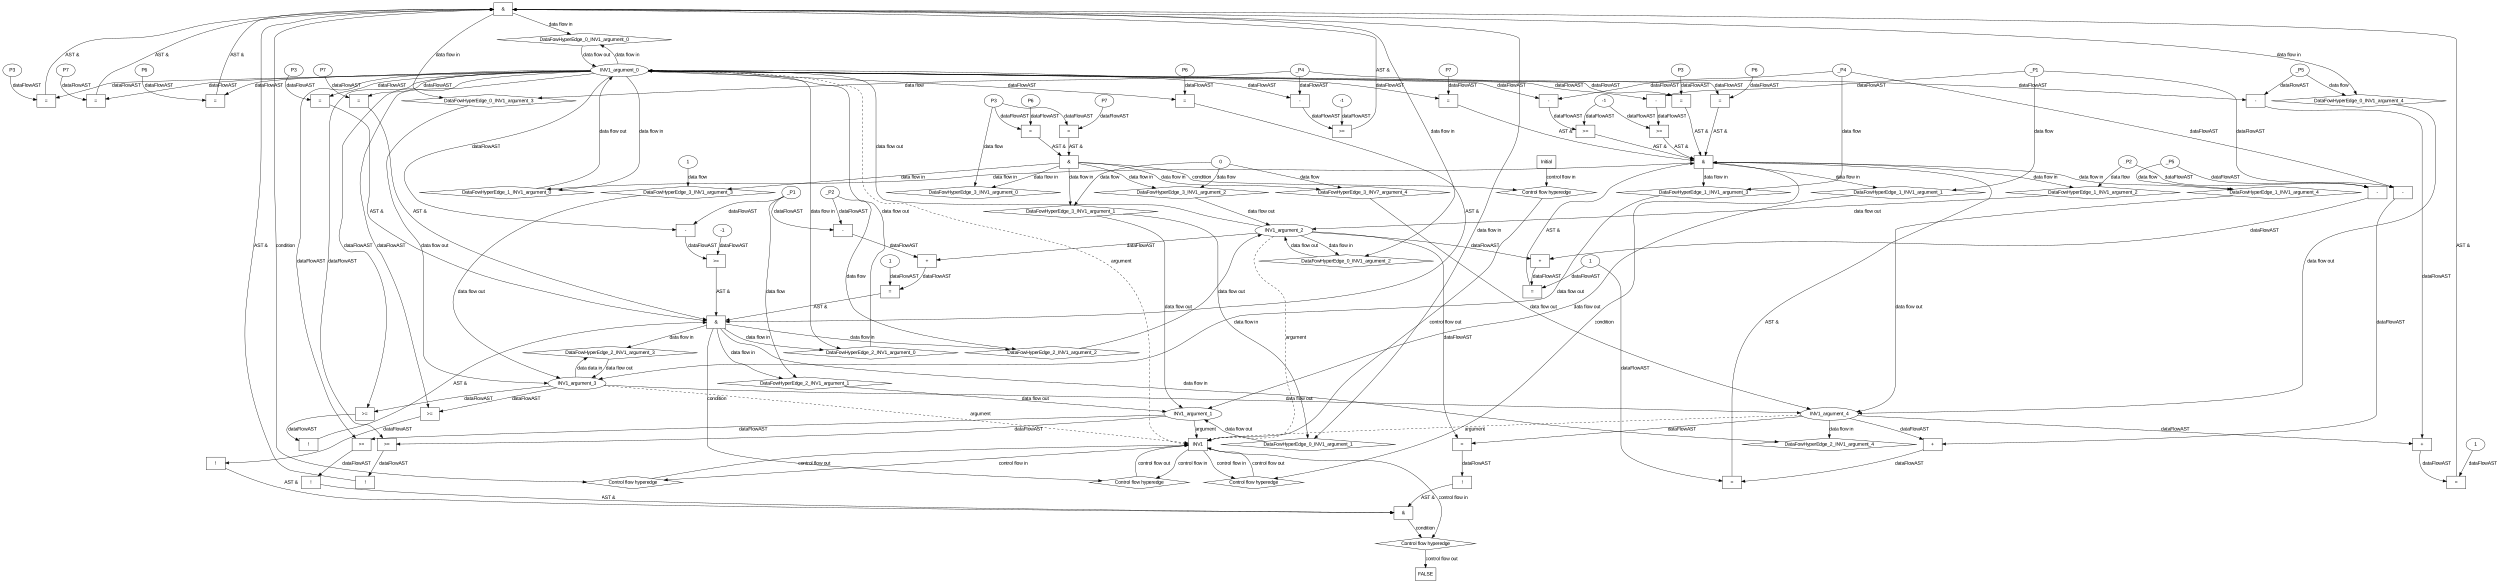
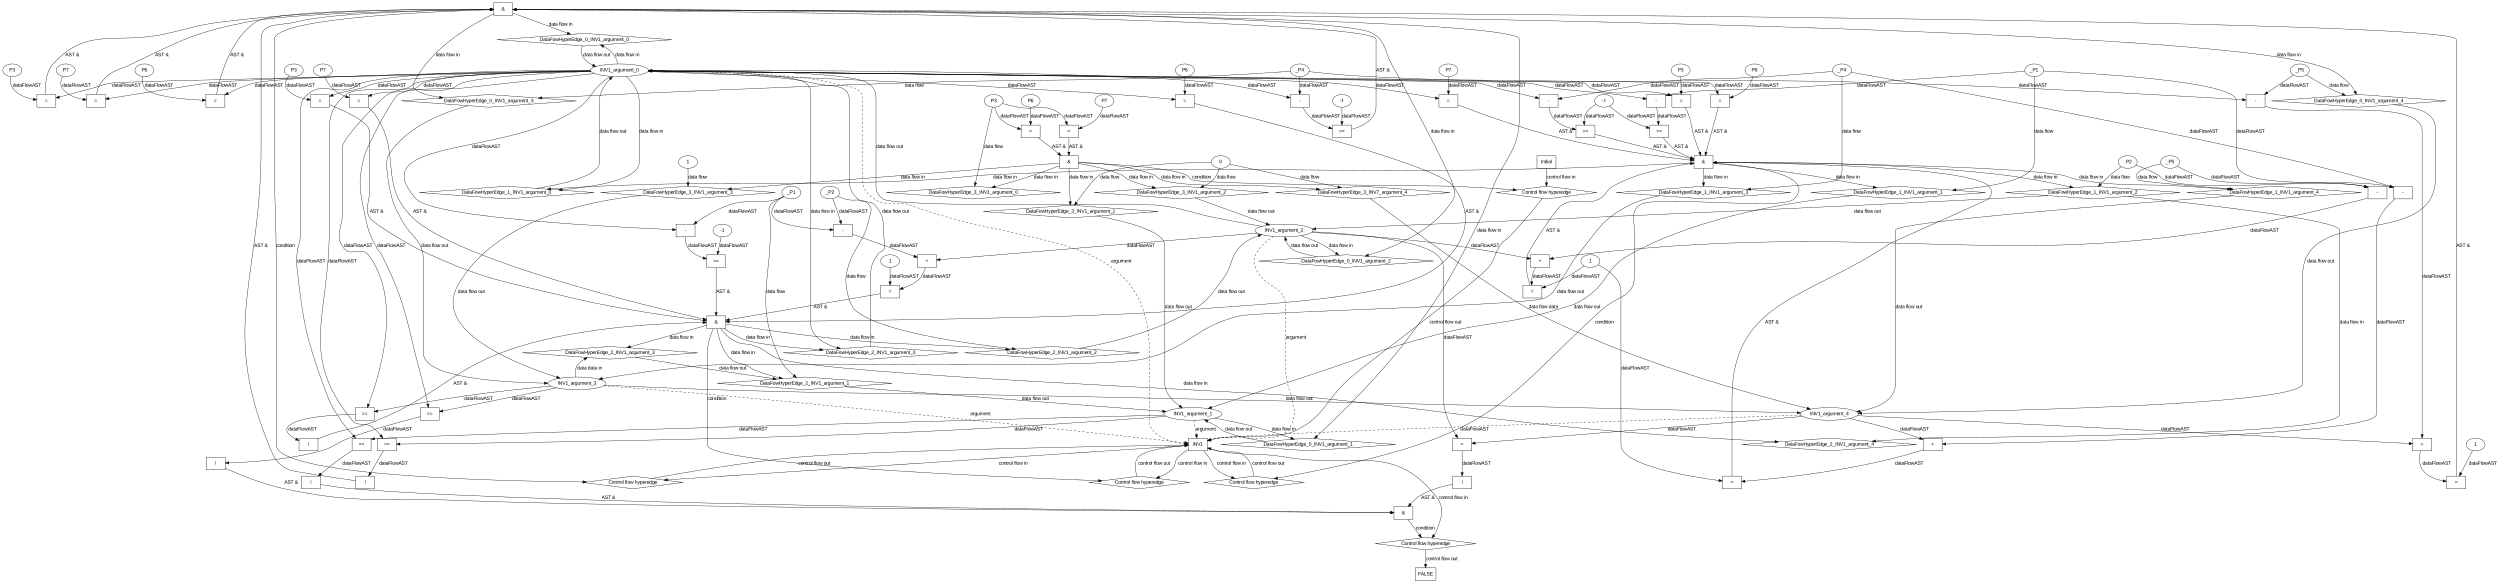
edge "DataFowHyperEdge_3_INV1_argument_1" -> "DataFowHyperEdge_0_INV1_argument_1": now "INV1_argument_1" -> "DataFowHyperEdge_0_INV1_argument_1"
edge "DataFowHyperEdge_3_INV7_argument_4" -> "INV1_argument_4": label "data flow out" -> "data flow data"
edge "DataFowHyperEdge_2_INV1_argument_3" -> "INV1_argument_3": now "DataFowHyperEdge_2_INV1_argument_3" -> "DataFowHyperEdge_2_INV1_argument_1"
edge "INV1_argument_1" -> "INV1": style solid -> dashed
edge "INV1_argument_4" -> "DataFowHyperEdge_2_INV1_argument_4": now "DataFowHyperEdge_1_INV1_argument_2" -> "DataFowHyperEdge_2_INV1_argument_4"
edge "INV1_argument_4" -> "INV1": label "argument" -> "dataFlowAST"
